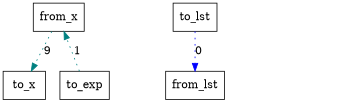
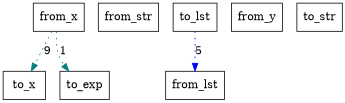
node "from_str": added
node "from_y": added
node "to_str": added
edge "to_lst" -> "from_lst": label "0" -> "5"
edge "to_exp" -> "from_x": reversed
